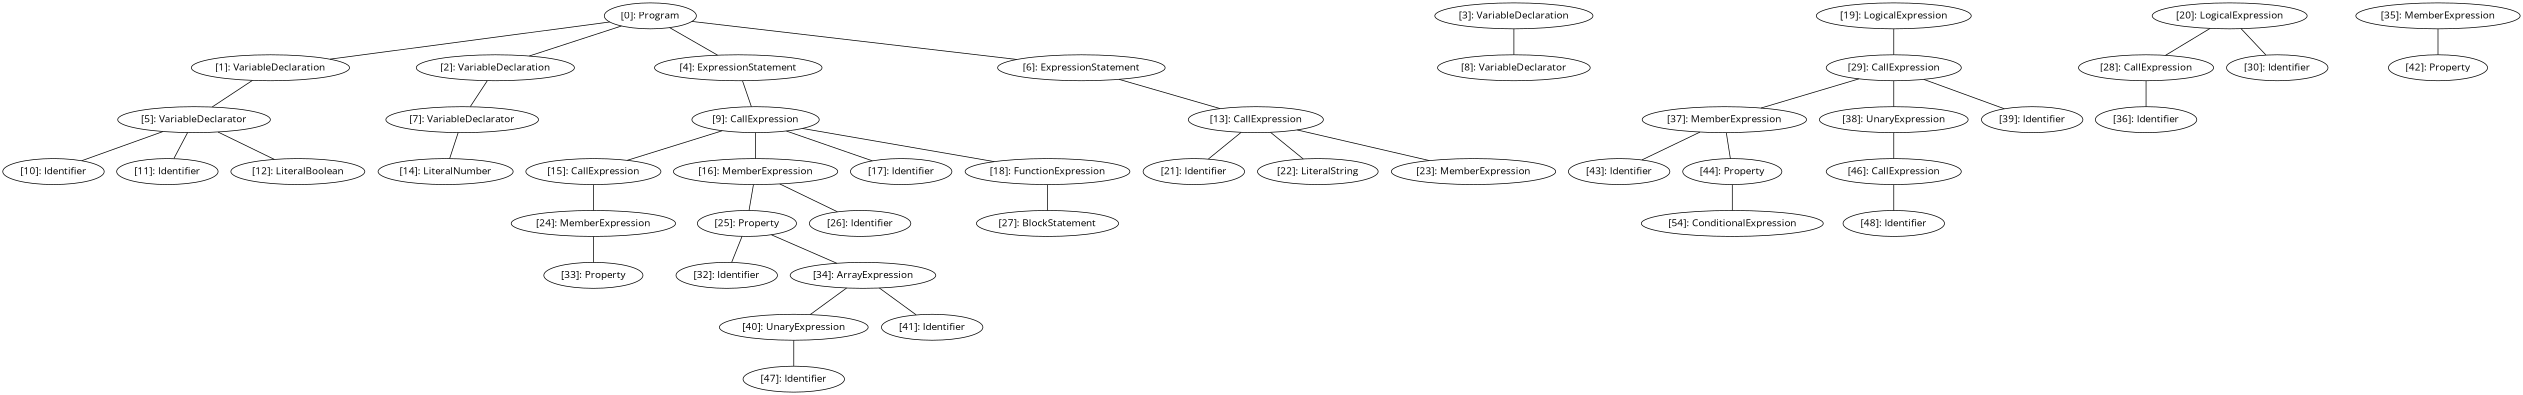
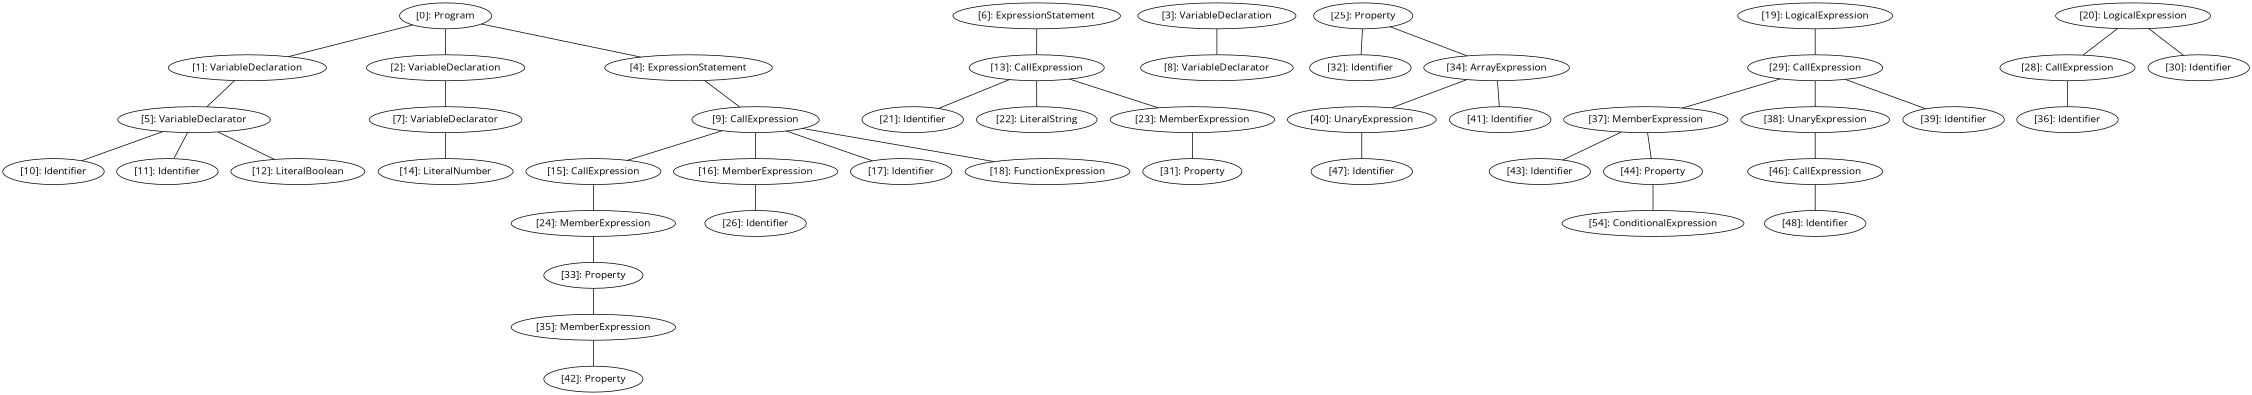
edge "[0]: Program" -- "[6]: ExpressionStatement": removed
node "[31]: Property": added
edge "[16]: MemberExpression" -- "[25]: Property": removed
node "[27]: BlockStatement": removed
edge "[33]: Property" -- "[35]: MemberExpression": added
